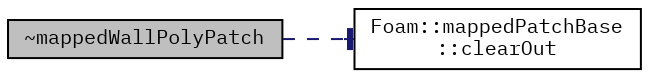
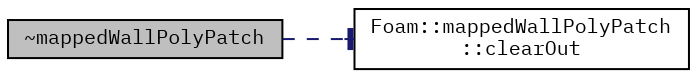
node "Foam::mappedPatchBase ::clearOut": label "Foam::mappedPatchBase ::clearOut" -> "Foam::mappedWallPolyPatch ::clearOut"
